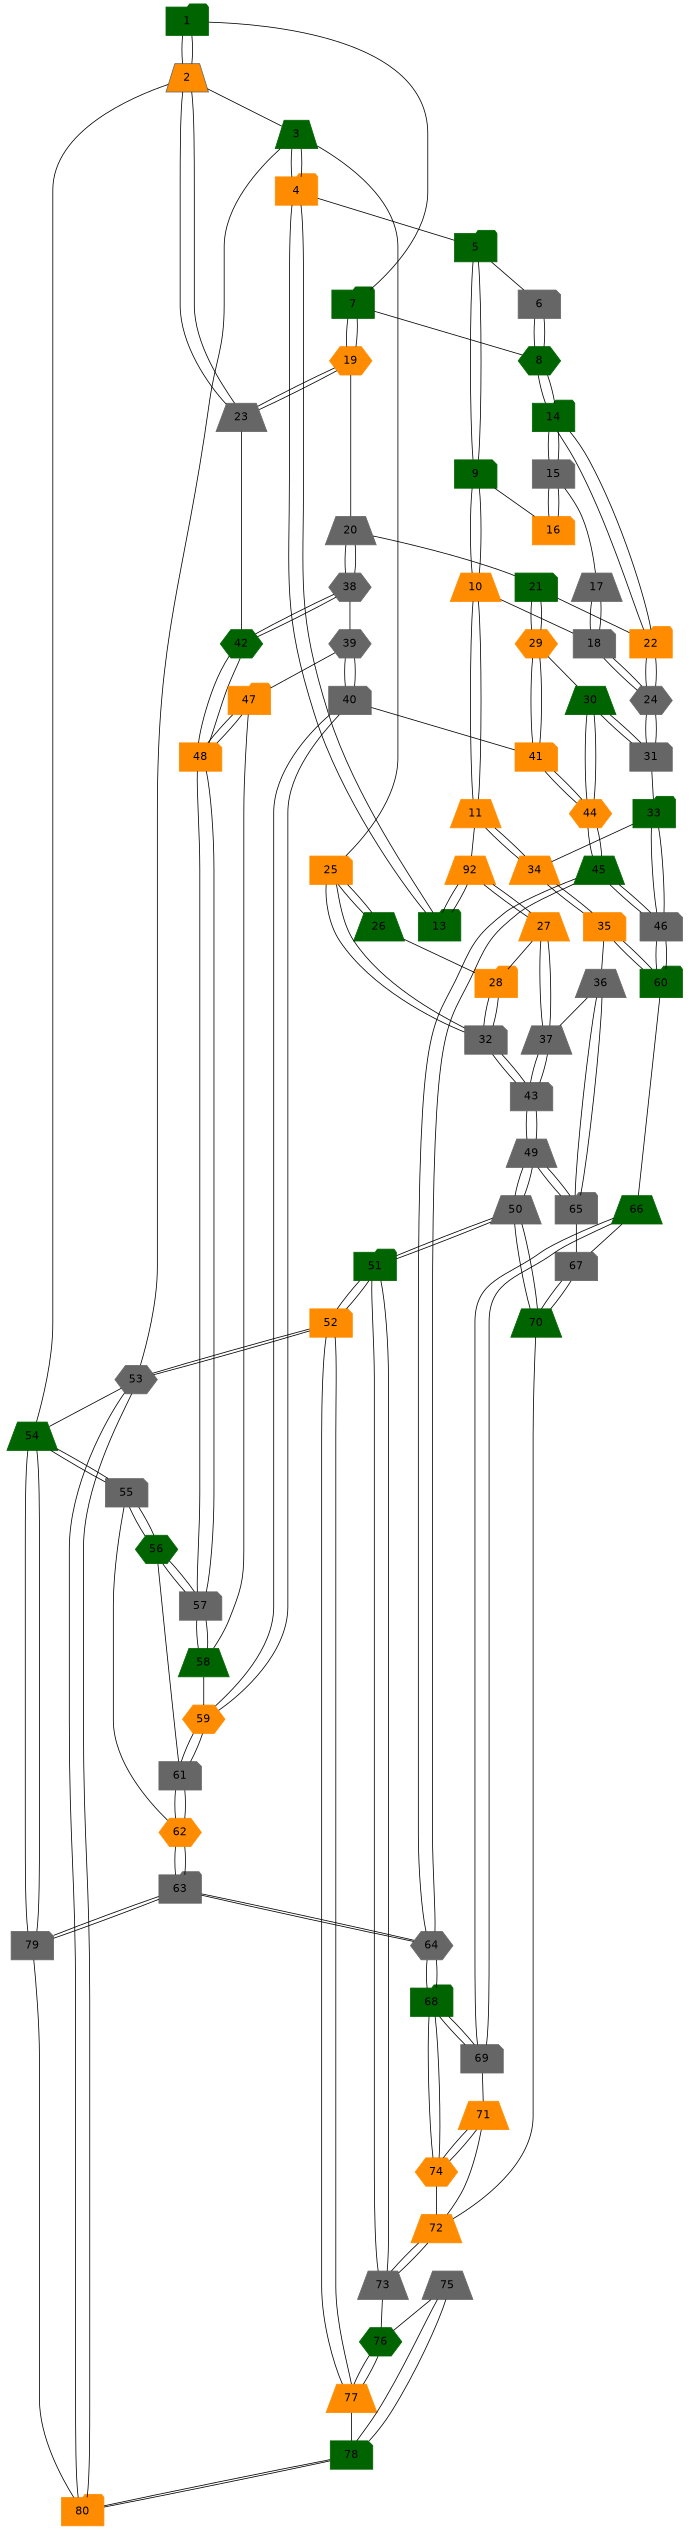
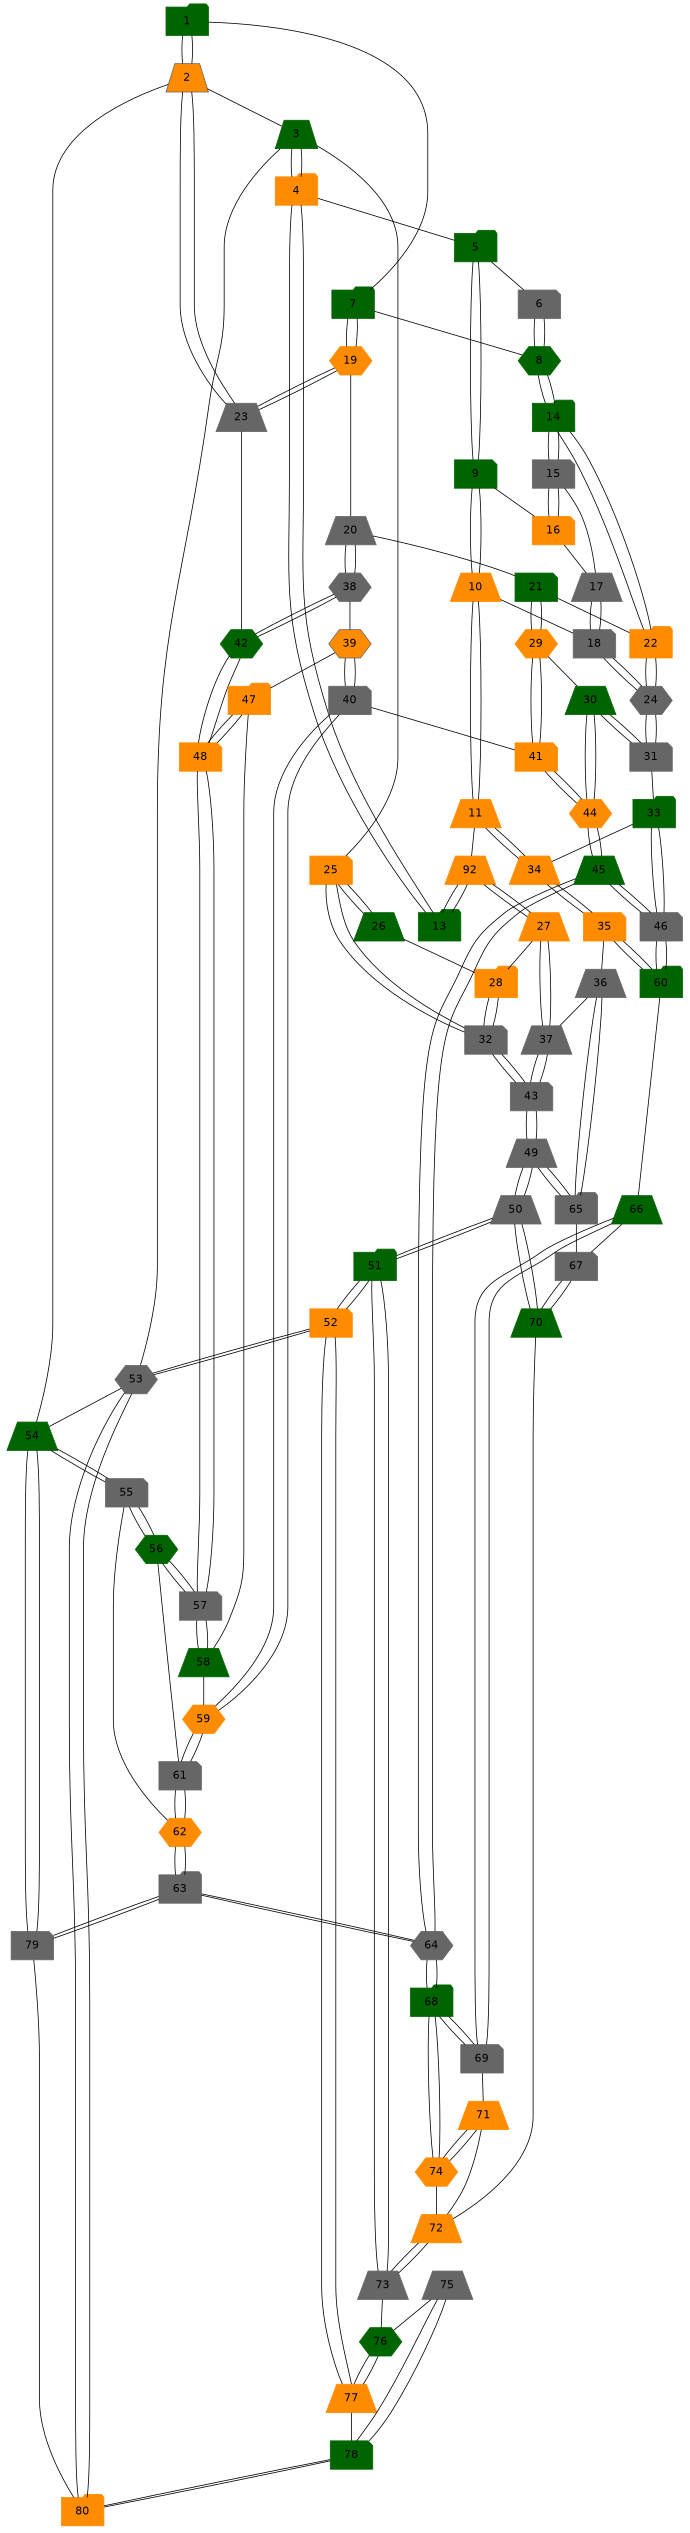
edge "16" -- "17": added
node "39": fillcolor gray40 -> darkorange
